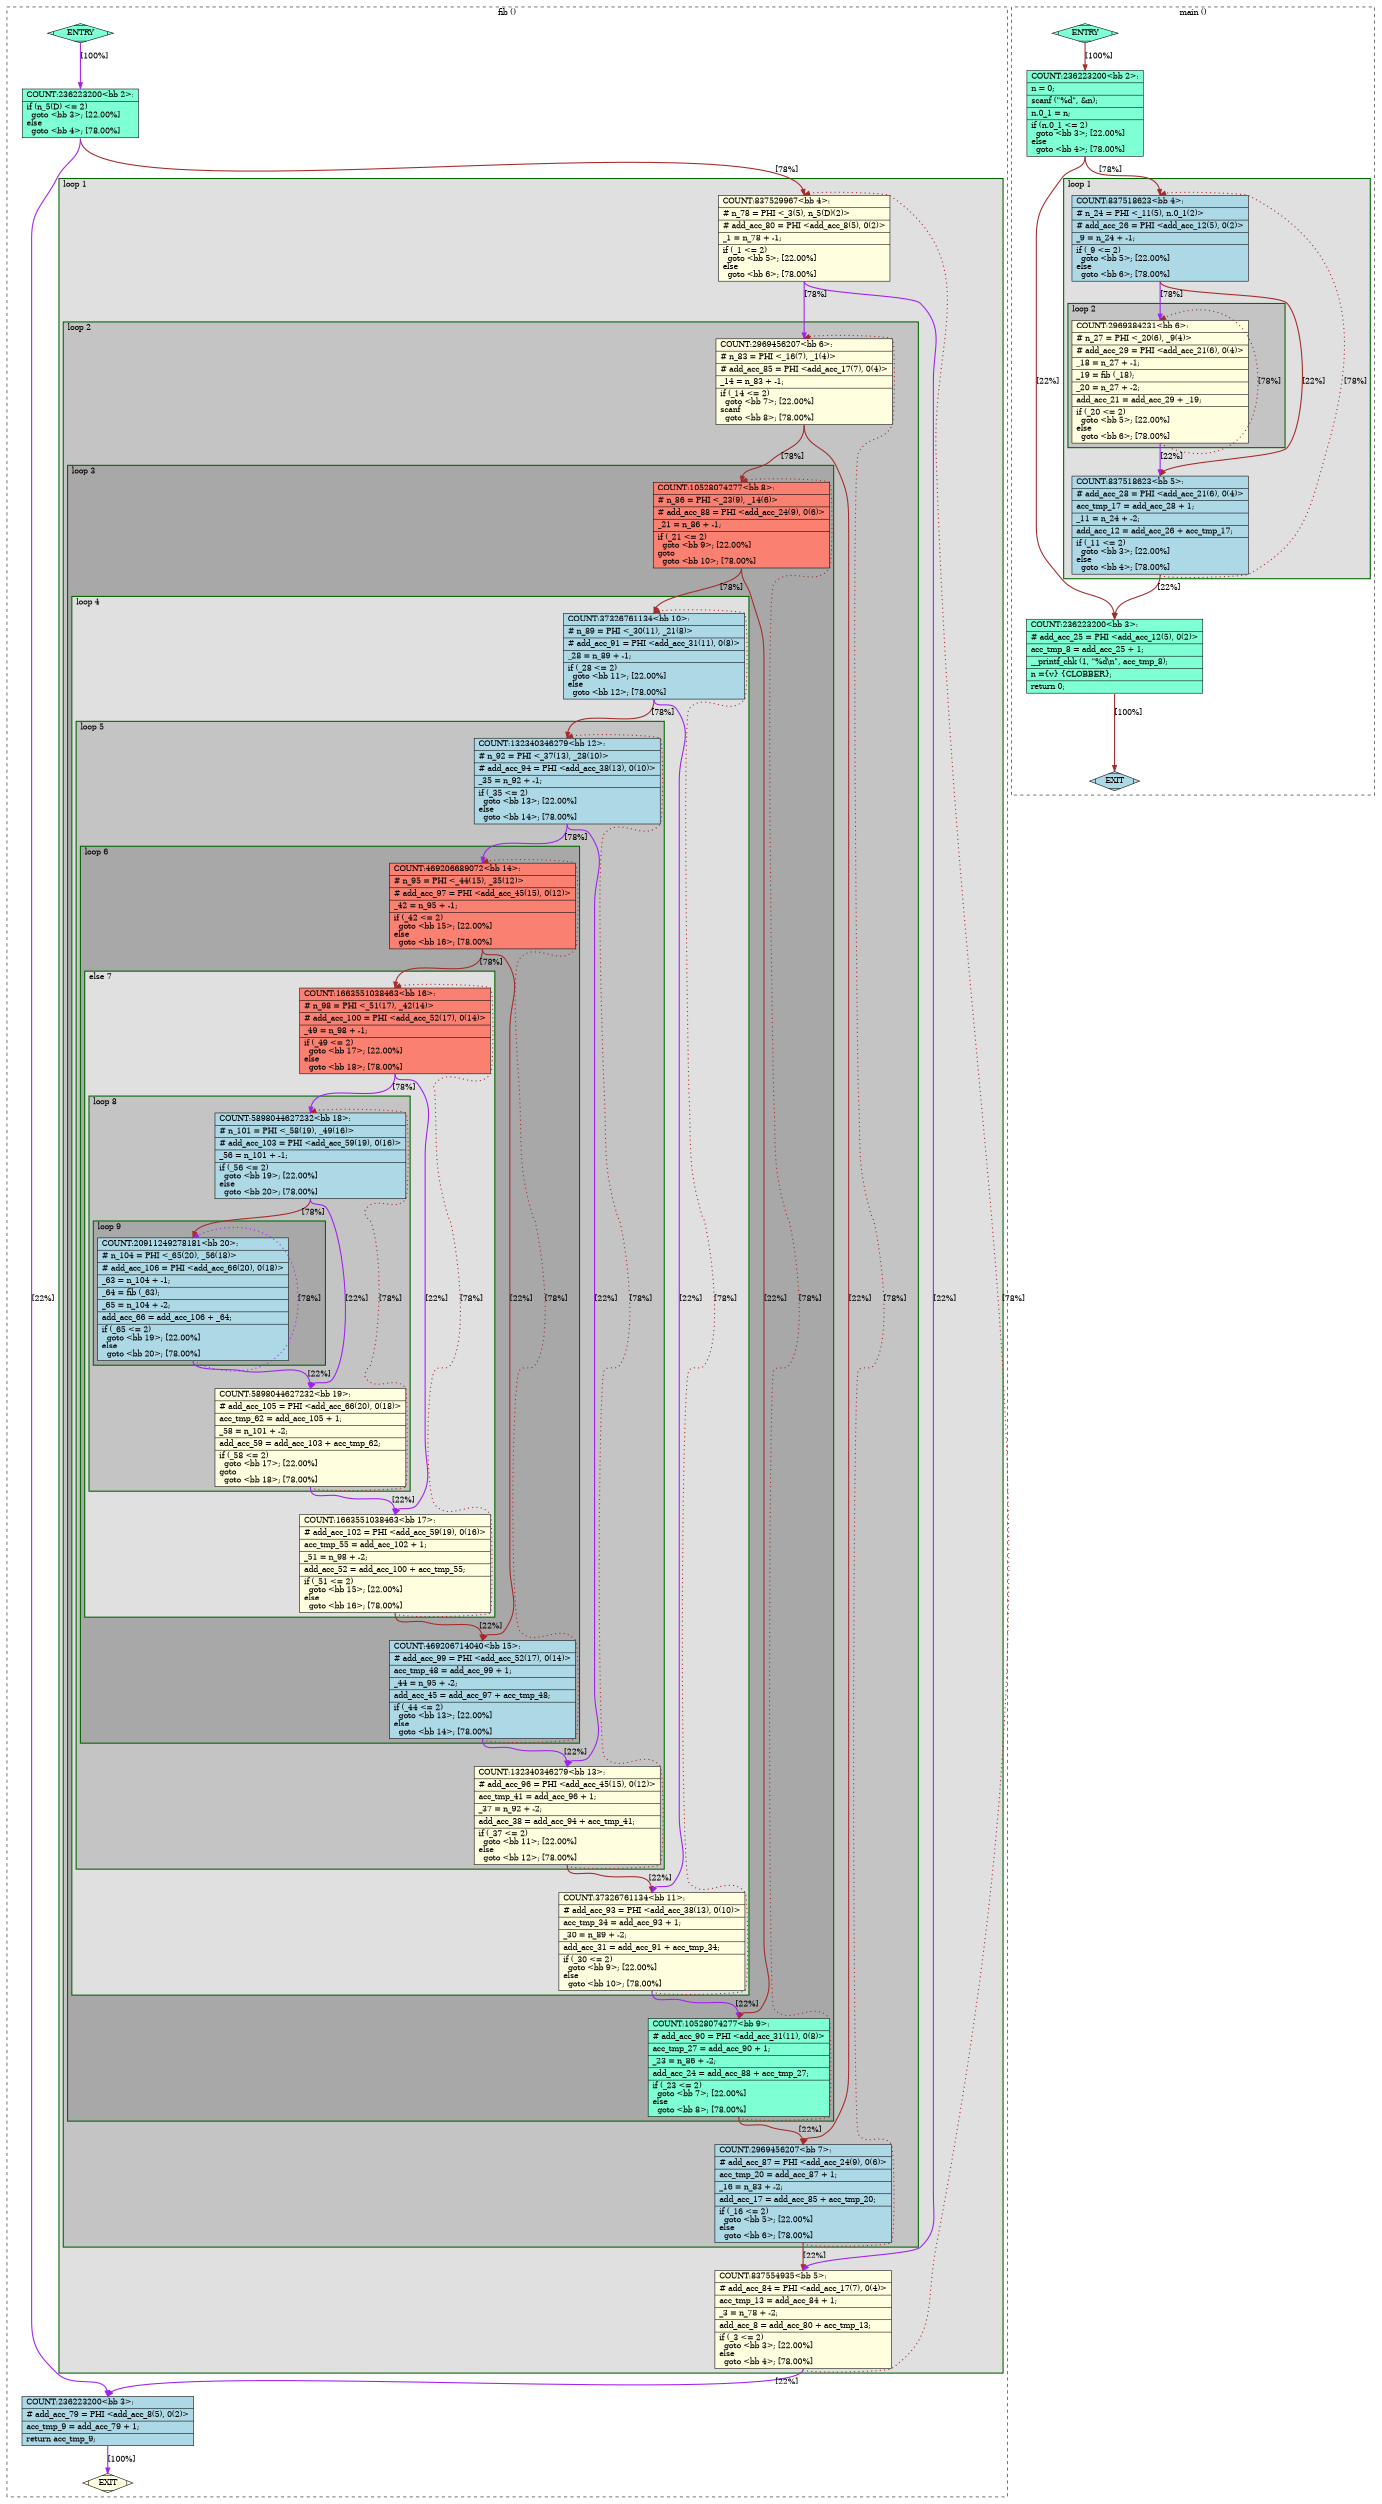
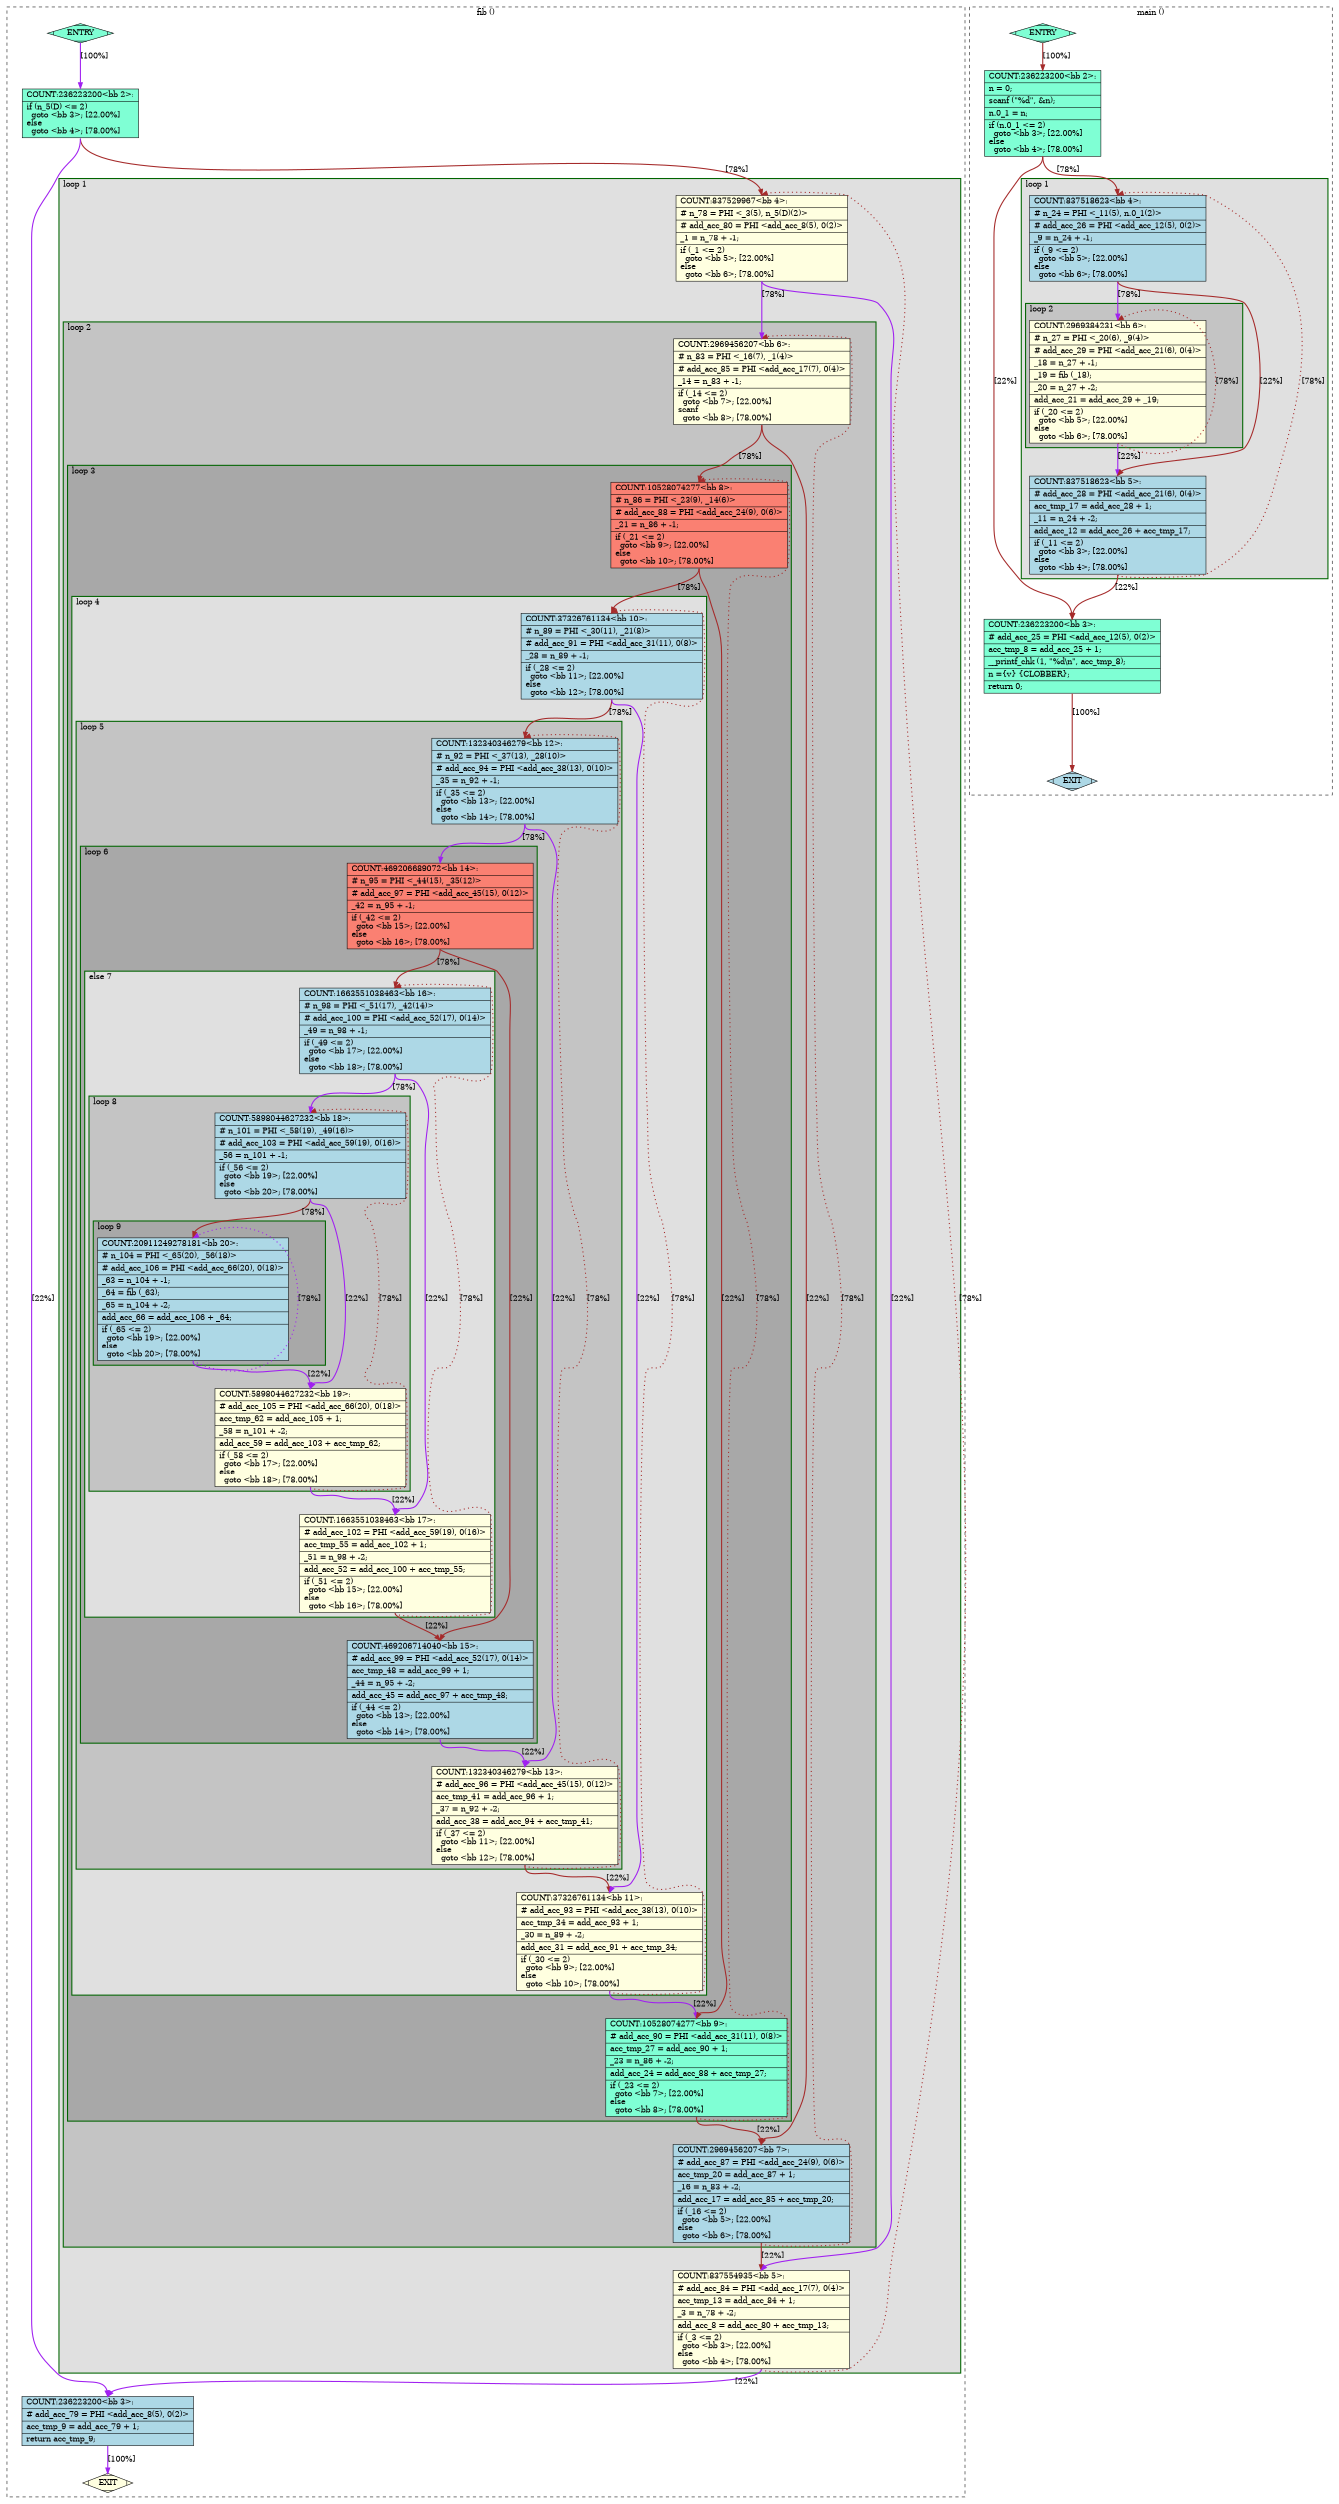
node "COUNT:10528074277<bb 8>:": text "goto" -> "else"
node "COUNT:1663551038463<bb 16>:": fillcolor salmon -> lightblue
edge "COUNT:469206714040<bb 15>:" -> "COUNT:469206689072<bb 14>:": removed, label "[78%]"
node "COUNT:5898044627232<bb 19>:": text "goto" -> "else"
